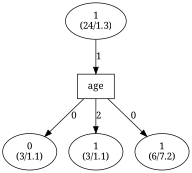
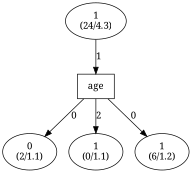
node "1 (24/1.3)": label "1 (24/1.3)" -> "1 (24/4.3)"
node "0 (3/1.1)": label "0 (3/1.1)" -> "0 (2/1.1)"
node "1 (3/1.1)": label "1 (3/1.1)" -> "1 (0/1.1)"
node "1 (6/7.2)": label "1 (6/7.2)" -> "1 (6/1.2)"
